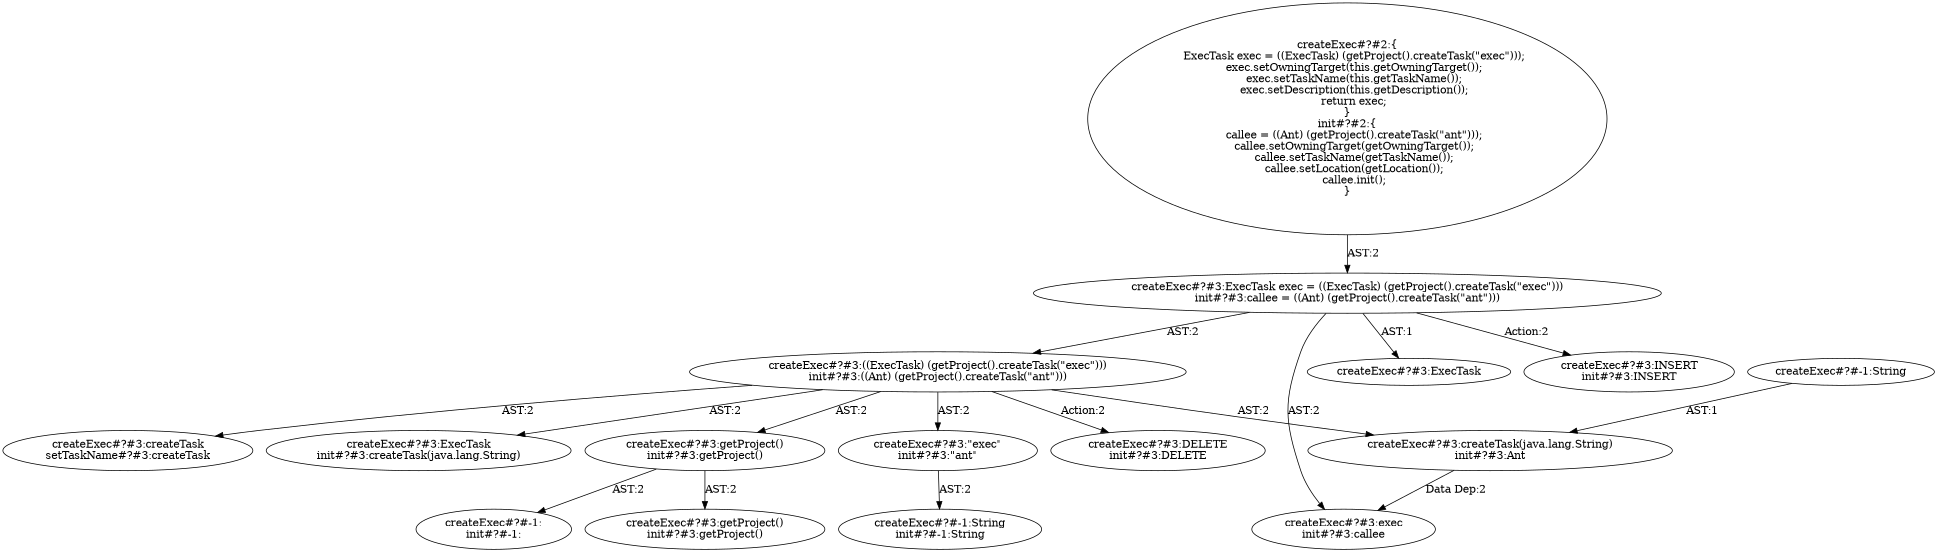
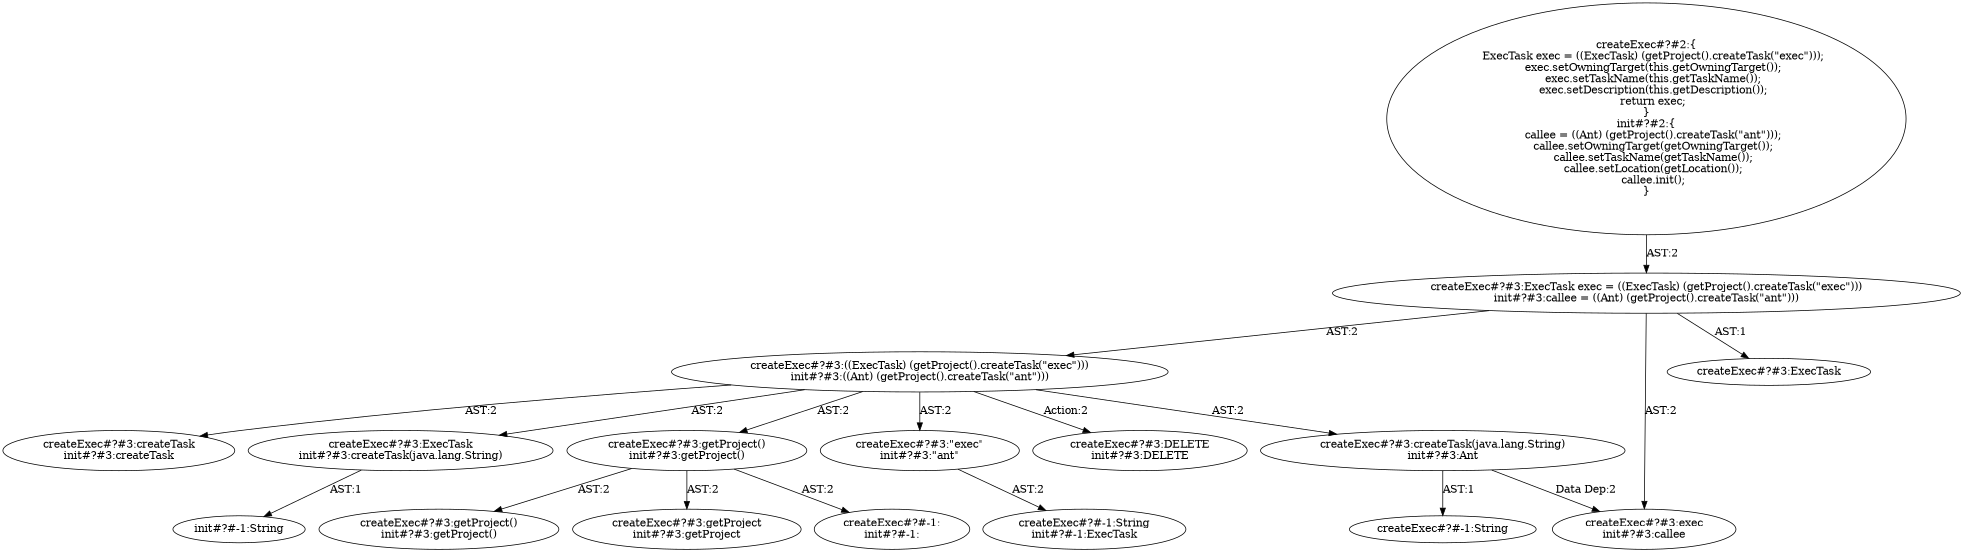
node "createExec#?#3:INSERT init#?#3:INSERT": removed
edge "createExec#?#-1:String" -> "createExec#?#3:createTask(java.lang.String) init#?#3:Ant": reversed
node "createExec#?#3:createTask setTaskName#?#3:createTask": label "createExec#?#3:createTask setTaskName#?#3:createTask" -> "createExec#?#3:createTask init#?#3:createTask"
node "init#?#-1:String": added
node "createExec#?#3:getProject init#?#3:getProject": added
node "createExec#?#-1:String init#?#-1:String": label "createExec#?#-1:String init#?#-1:String" -> "createExec#?#-1:String init#?#-1:ExecTask"
